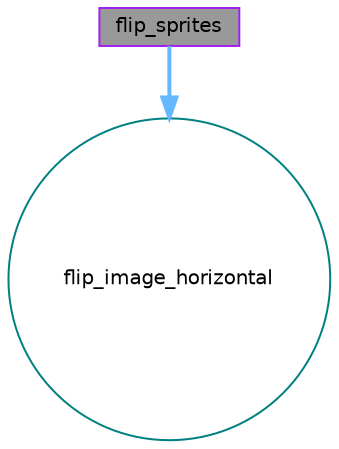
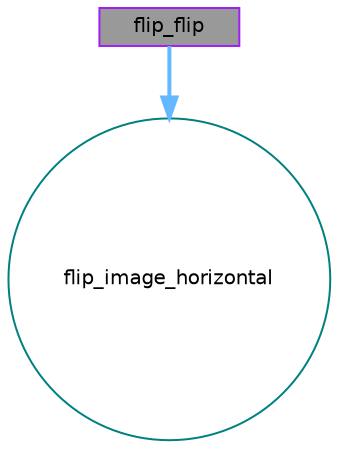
node "flip_sprites": label "flip_sprites" -> "flip_flip"
